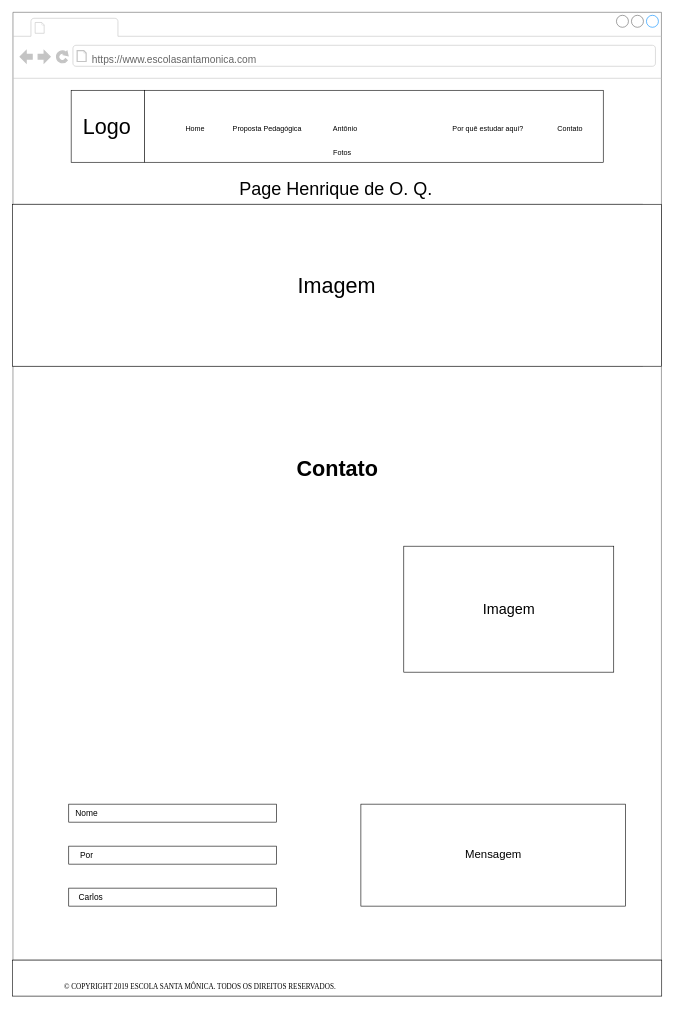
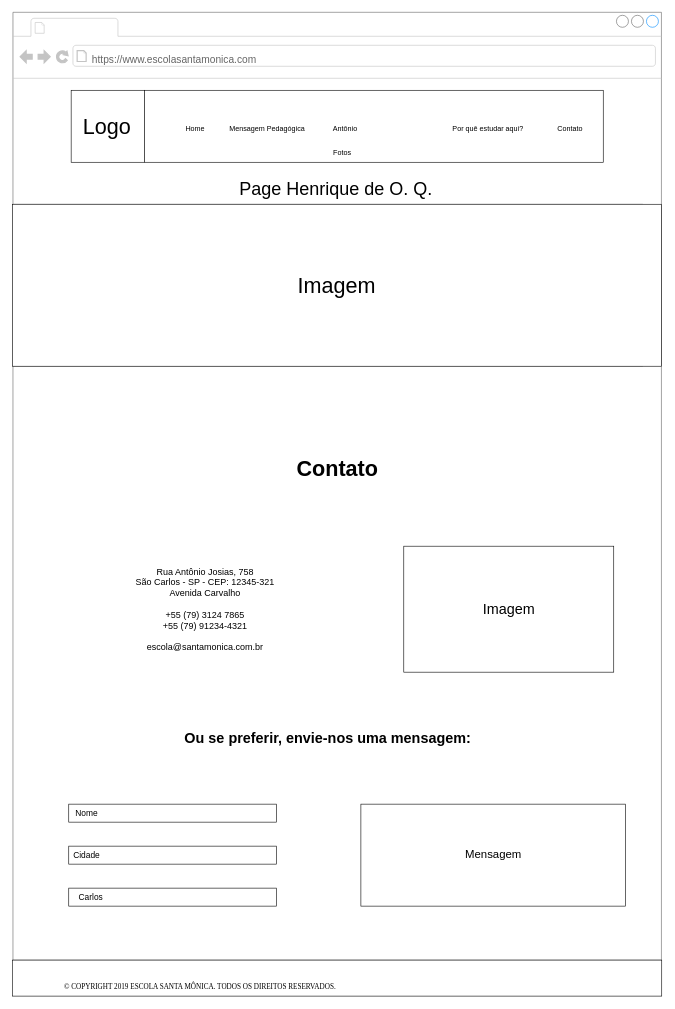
node "Proposta Pedagógica": label "Proposta Pedagógica" -> "Mensagem Pedagógica"
node "Rua Antônio Josias, 758 São Carlos - SP - CEP: 12345-321 Avenida Carvalho +55 (79) 3124 7865 +55 (79) 91234-4321 escola@santamonica.com.br": added
node "Ou se preferir, envie-nos uma mensagem:": added
node "Por": label "Por" -> "Cidade"
